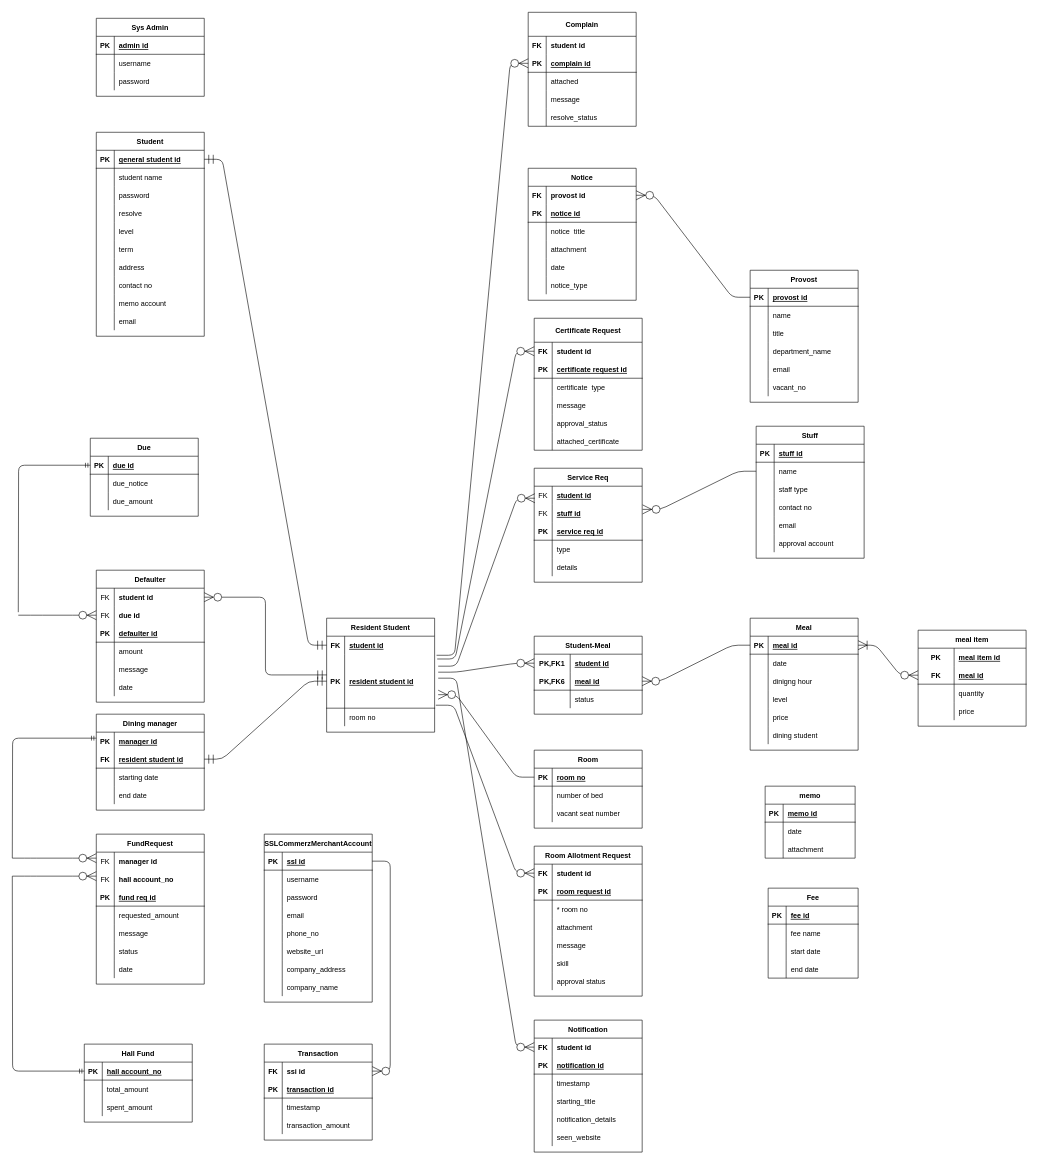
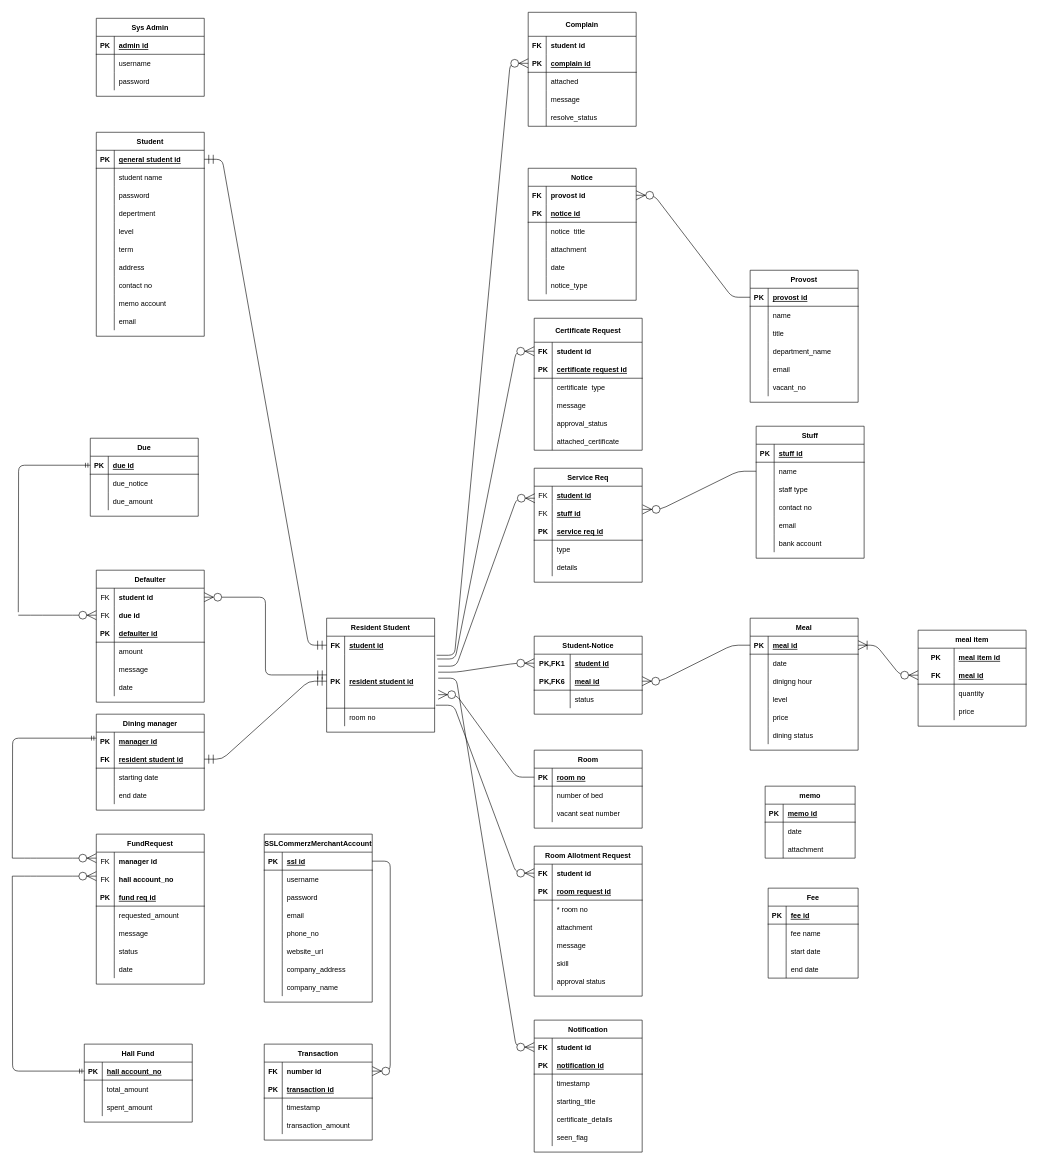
node "resolve": label "resolve" -> "depertment"
node "approval account": label "approval account" -> "bank account"
node "Student-Meal": label "Student-Meal" -> "Student-Notice"
node "dining student": label "dining student" -> "dining status"
node "ssi id": label "ssi id" -> "number id"
node "notification_details": label "notification_details" -> "certificate_details"
node "seen_website": label "seen_website" -> "seen_flag"
